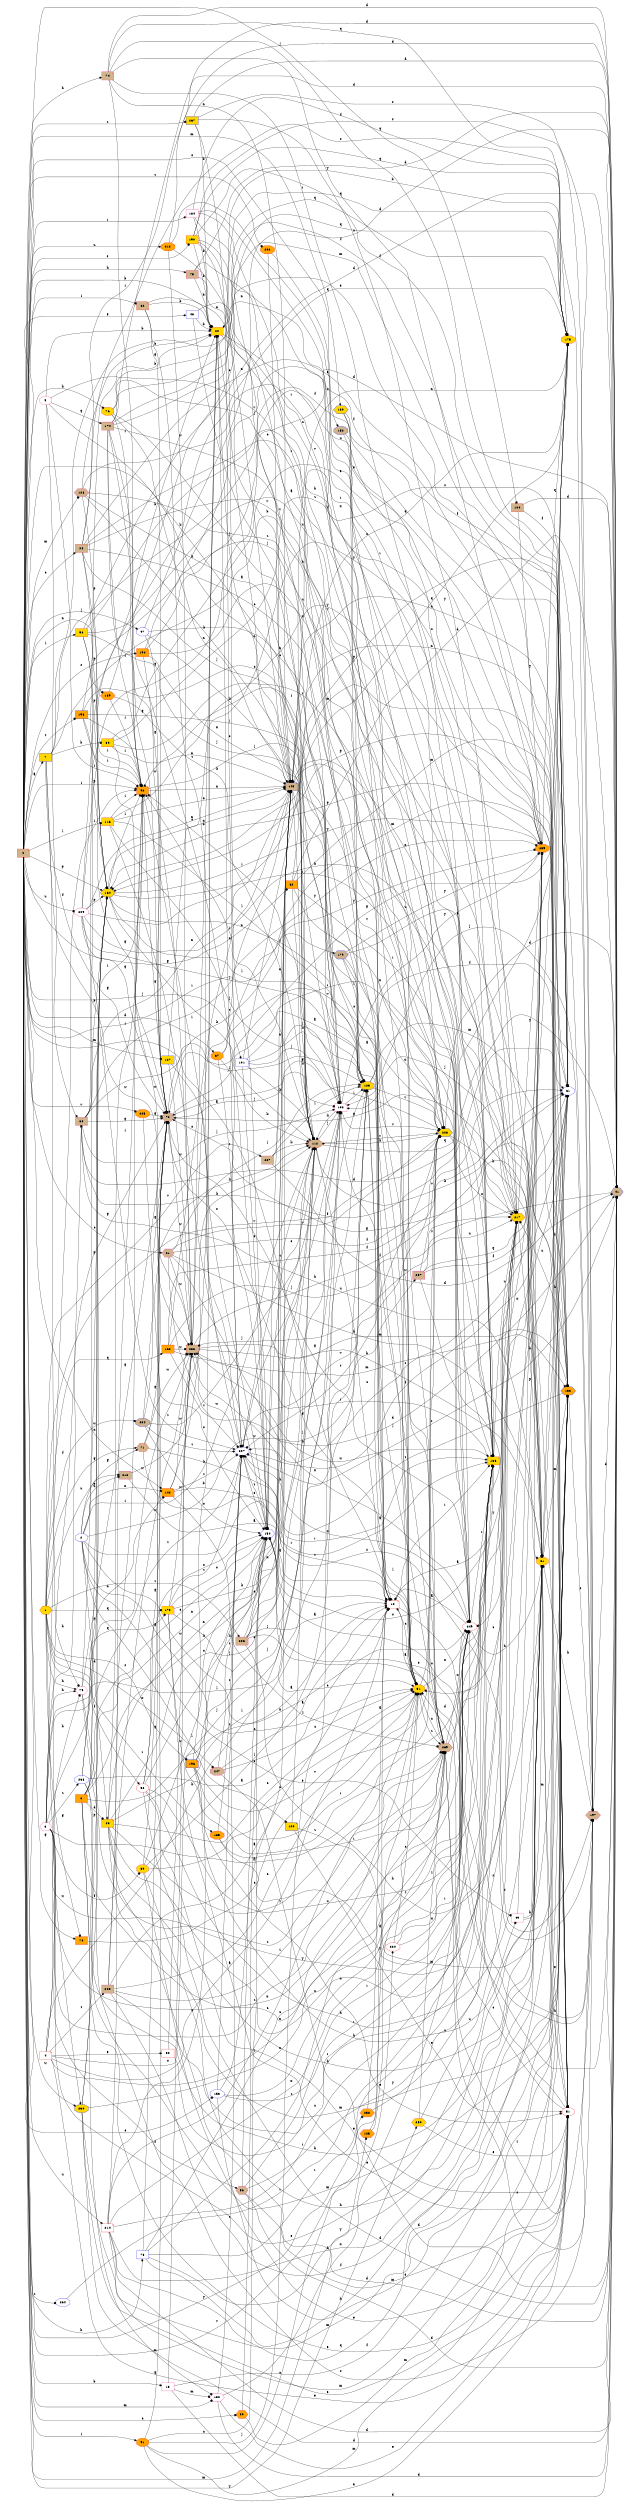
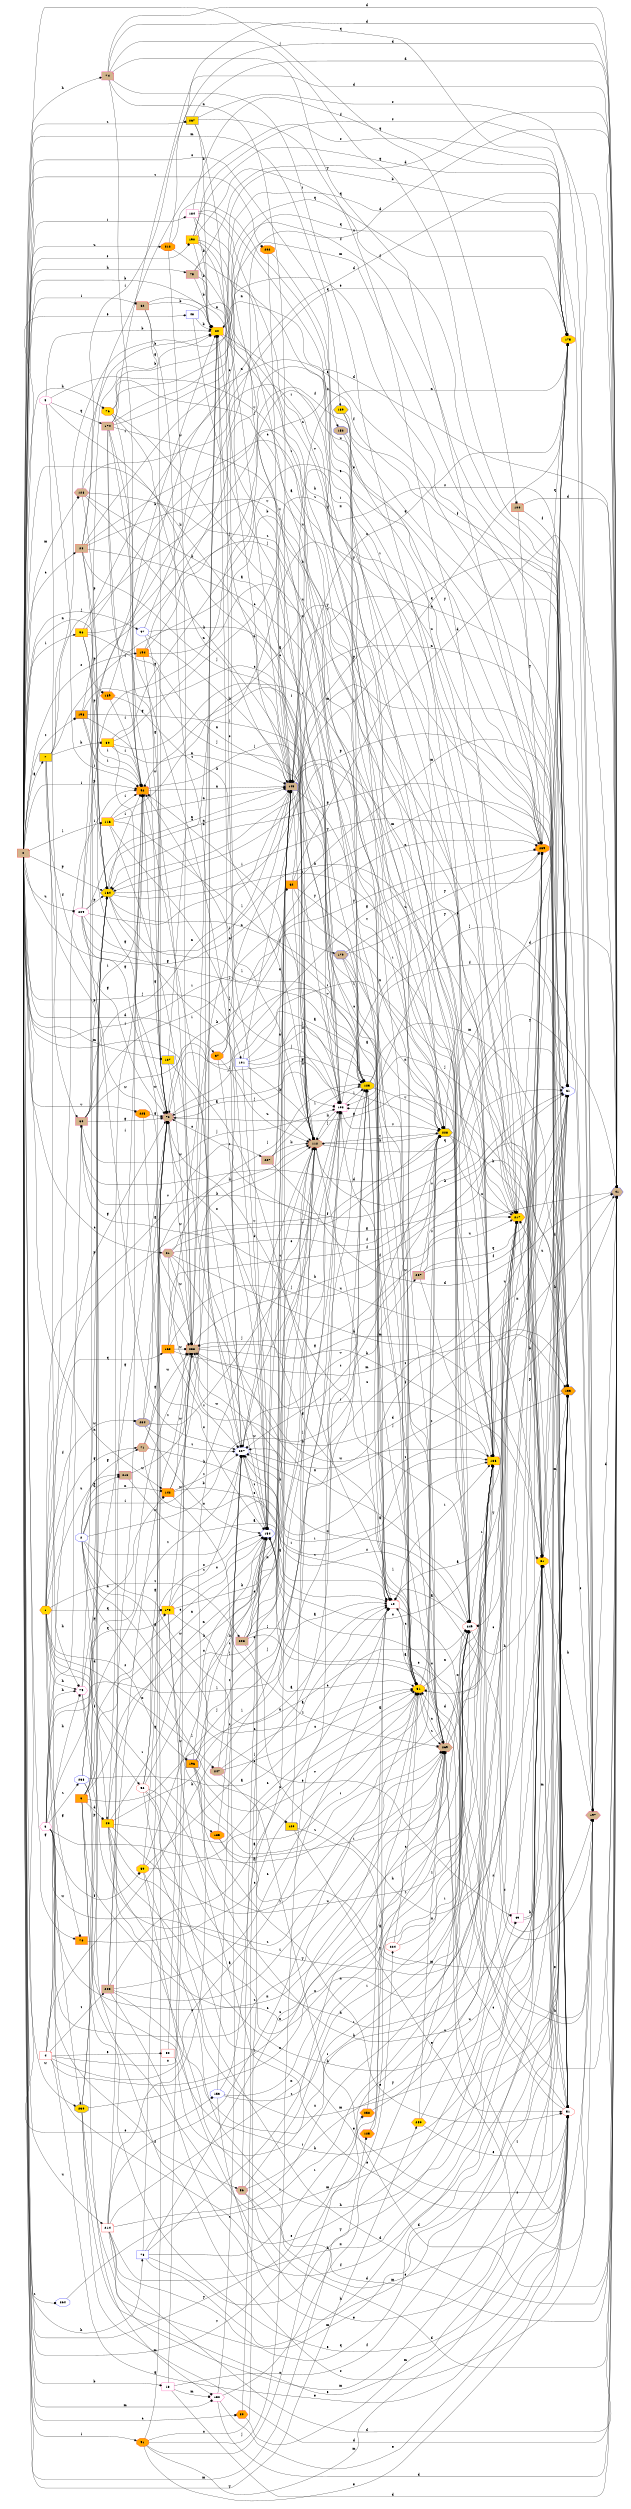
edge "202" -> "143": label "n" -> "a"
edge "37" -> "112": label "k" -> "u"
